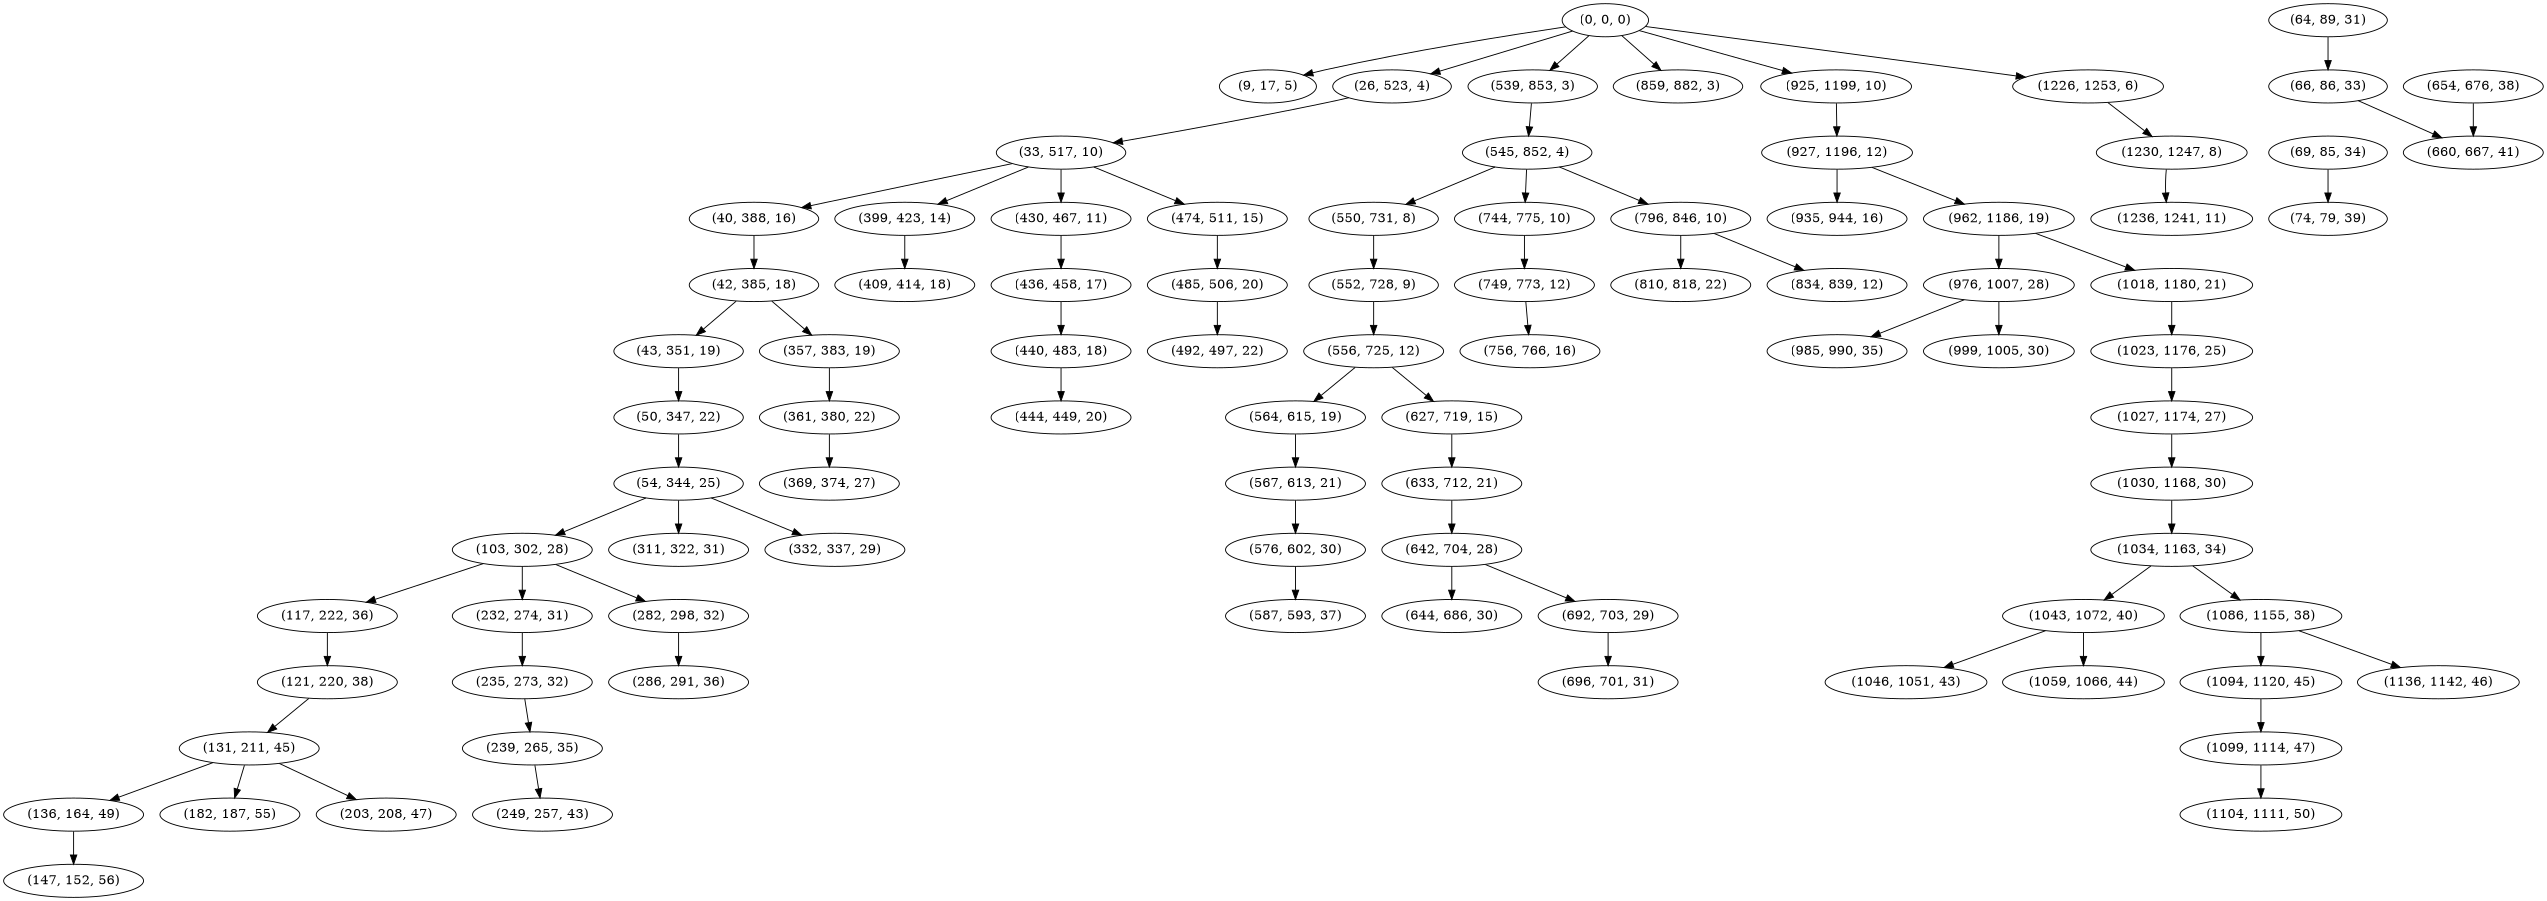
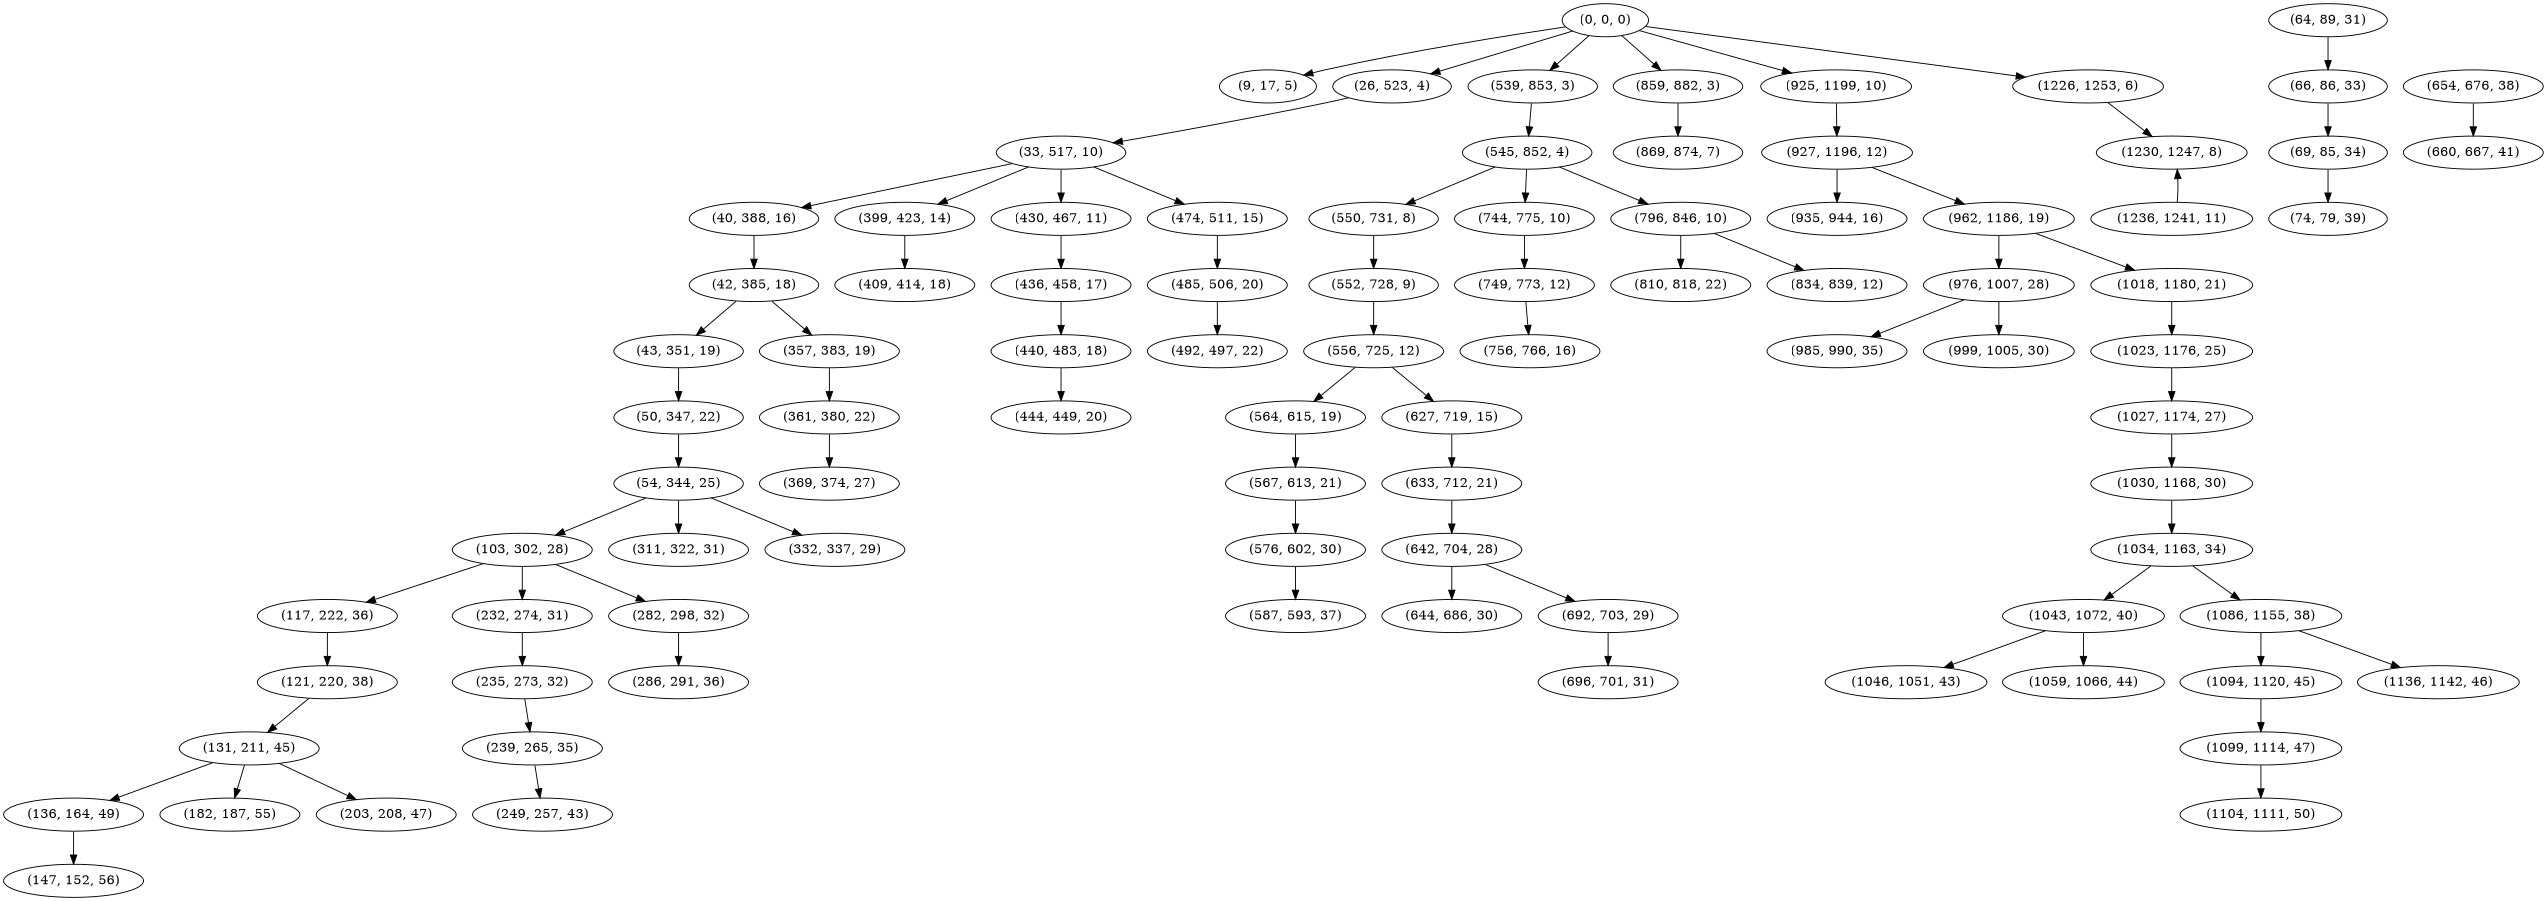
edge "(66, 86, 33)" -> "(660, 667, 41)": now "(66, 86, 33)" -> "(69, 85, 34)"
node "(869, 874, 7)": added
edge "(1230, 1247, 8)" -> "(1236, 1241, 11)": reversed
